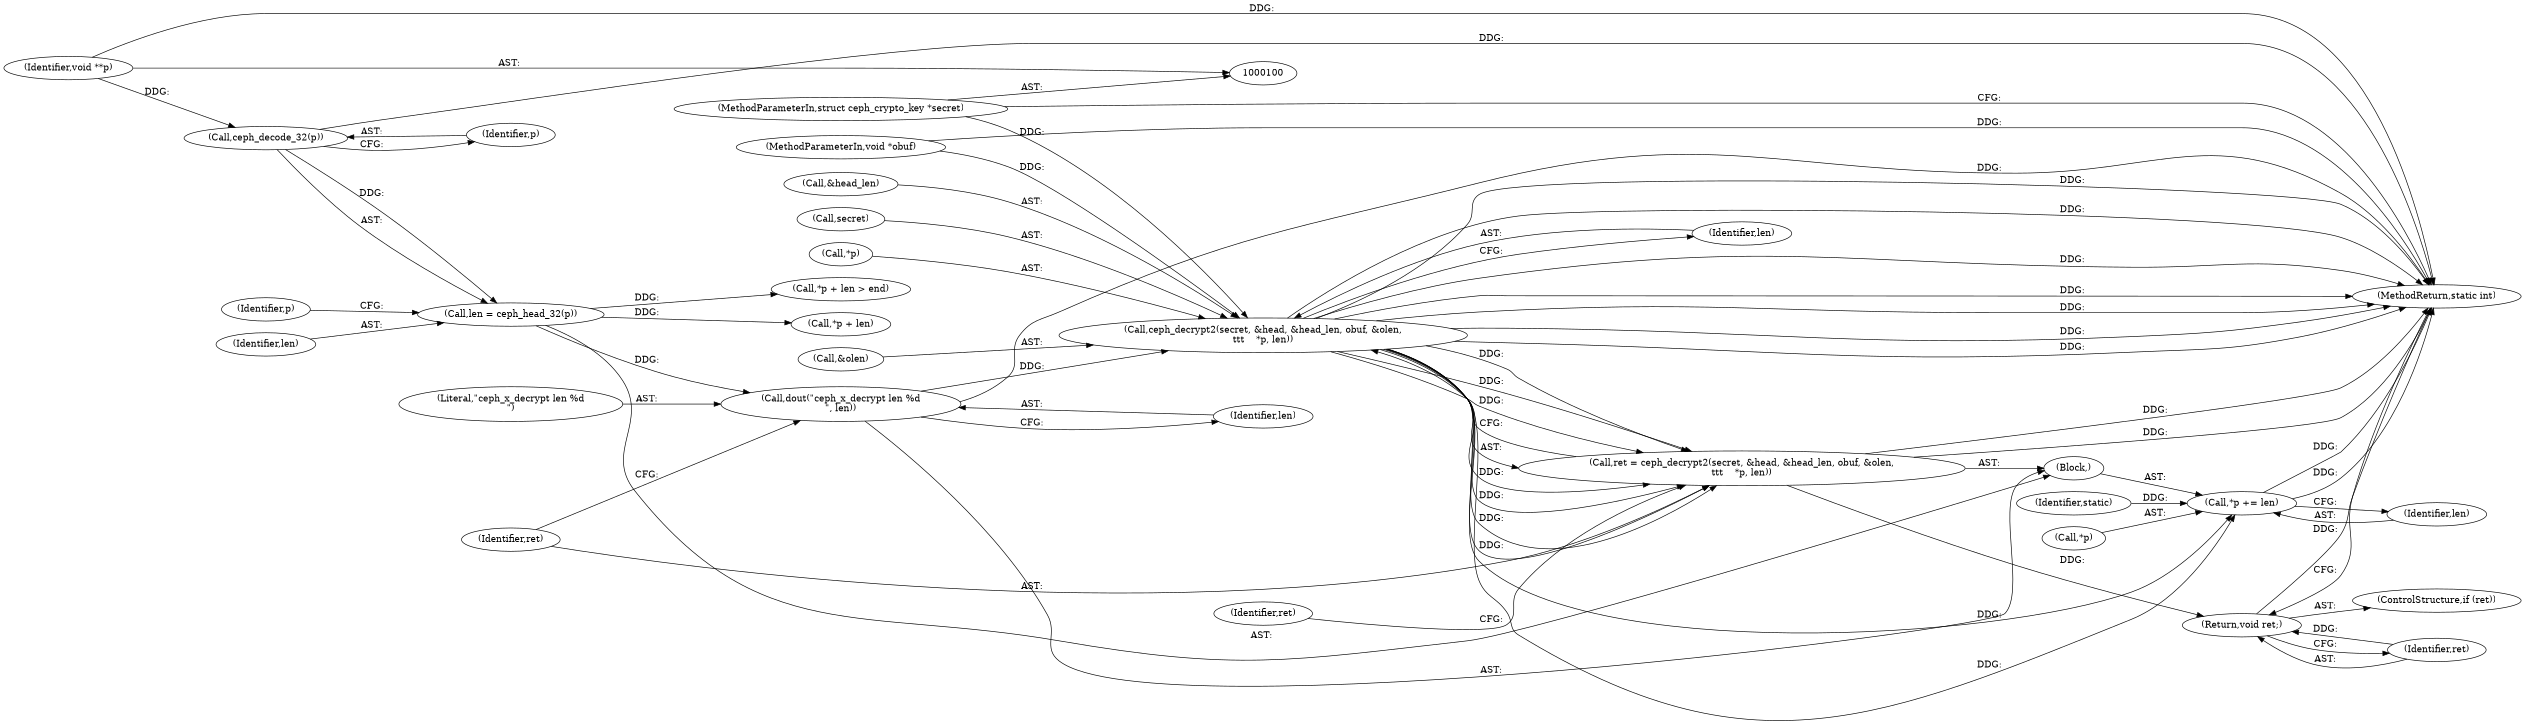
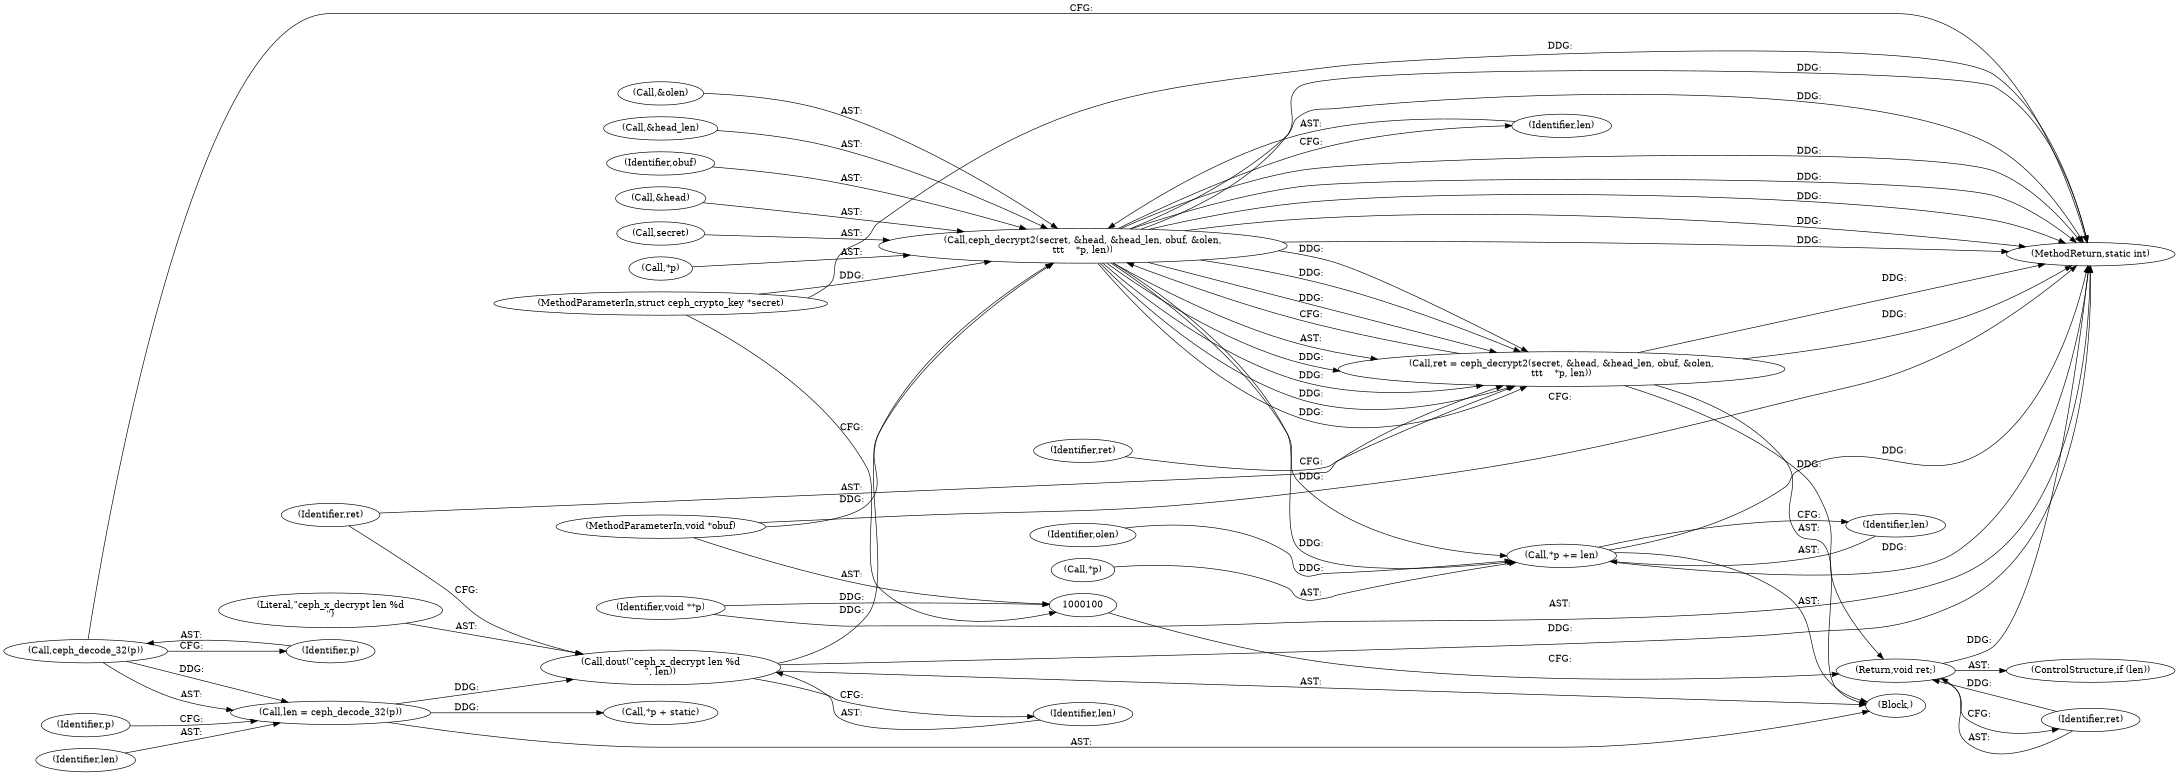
edge "(Identifier,void **p)" -> "(MethodReturn,static int)": label "DDG: " -> "AST: "
edge "(Call,ceph_decode_32(p))" -> "(MethodReturn,static int)": label "DDG: " -> "CFG: "
edge "(Identifier,void **p)" -> "1000100": label "AST: " -> "DDG: "
edge "(MethodParameterIn,struct ceph_crypto_key *secret)" -> "1000100": label "AST: " -> "CFG: "
edge "(MethodParameterIn,struct ceph_crypto_key *secret)" -> "(MethodReturn,static int)": label "CFG: " -> "DDG: "
edge "(Identifier,void **p)" -> "(Call,ceph_decode_32(p))": removed, label "DDG:"
edge "(MethodParameterIn,void *obuf)" -> "(MethodReturn,static int)": label "DDG: " -> "CFG: "
node "(Identifier,obuf)": added
node "(Call,&head)": added
node "(Call,*p + len > end)": removed
node "(Call,len = ceph_head_32(p))": label "(Call,len = ceph_head_32(p))" -> "(Call,len = ceph_decode_32(p))"
node "(Call,*p + len)": label "(Call,*p + len)" -> "(Call,*p + static)"
edge "(Block,)" -> "(Call,*p += len)": reversed
node "(Identifier,static)": label "(Identifier,static)" -> "(Identifier,olen)"
edge "(MethodReturn,static int)" -> "(Return,void ret;)": now "1000100" -> "(Return,void ret;)"
edge "(MethodParameterIn,void *obuf)" -> "1000100": added, label "AST:"
node "(ControlStructure,if (ret))": label "(ControlStructure,if (ret))" -> "(ControlStructure,if (len))"
